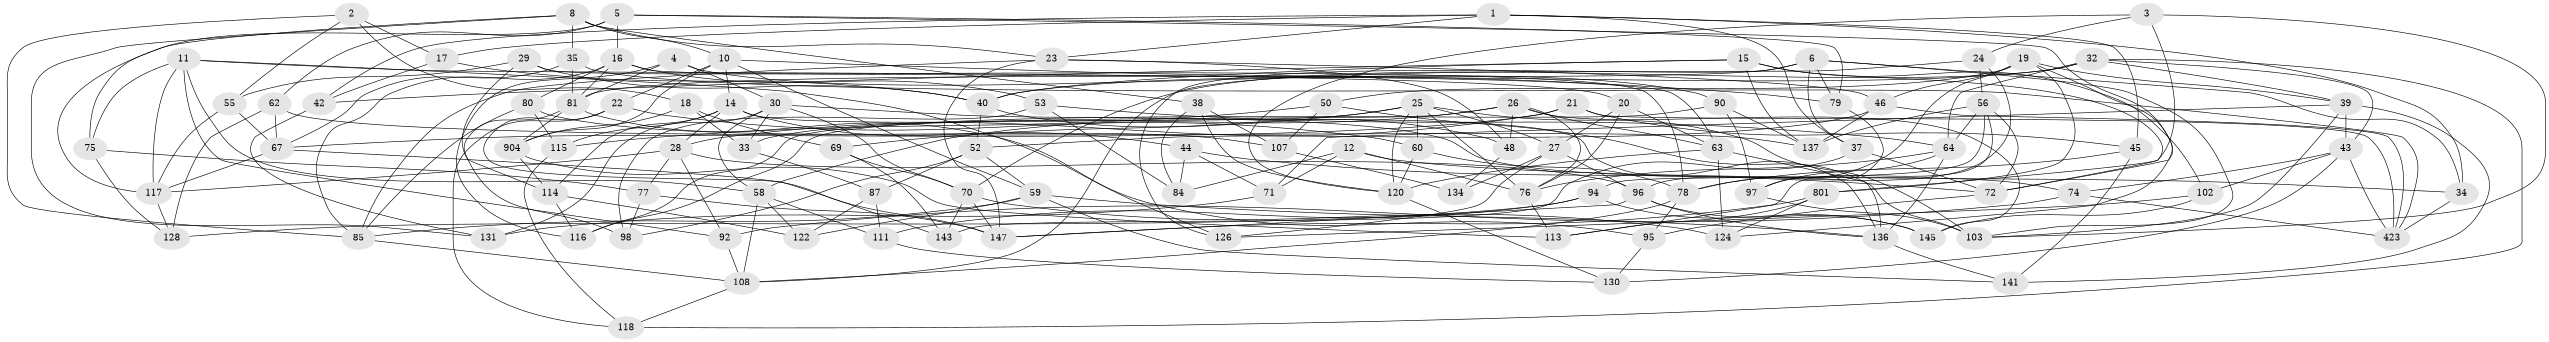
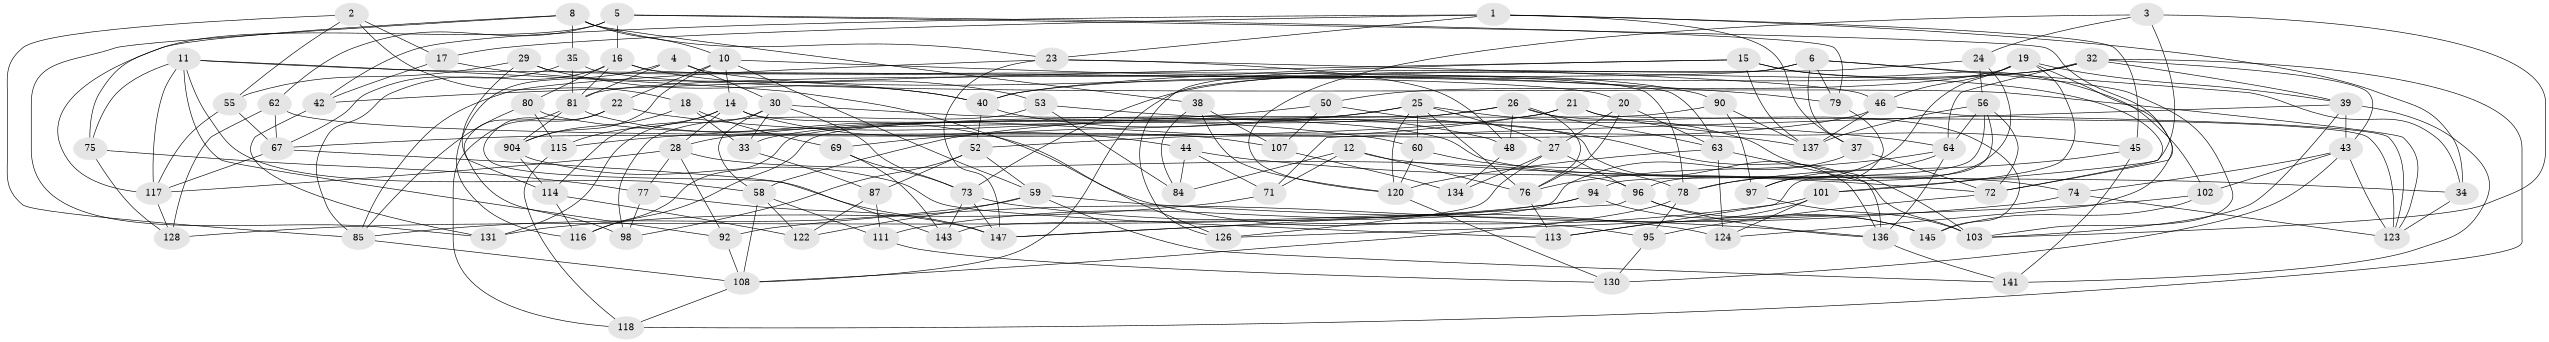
node "70": label "70" -> "73"
node "801": label "801" -> "101"
node "423": label "423" -> "123"
